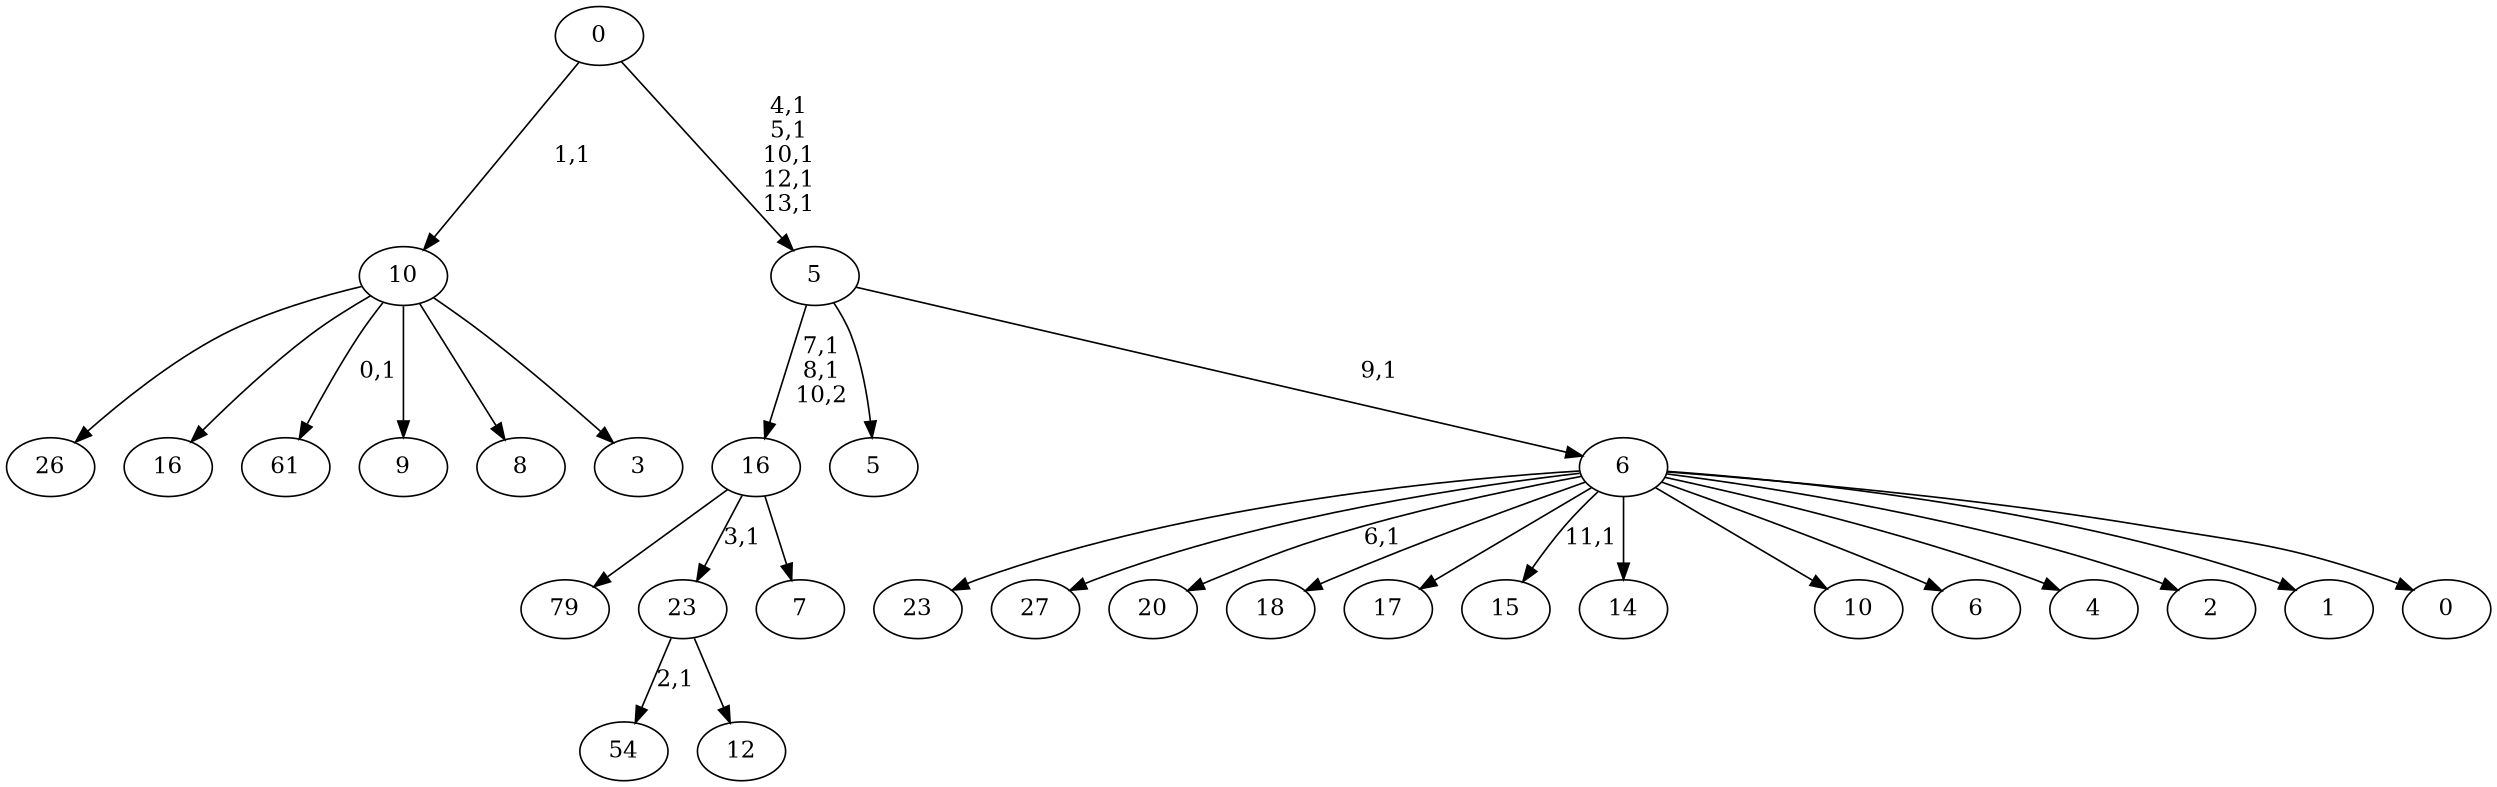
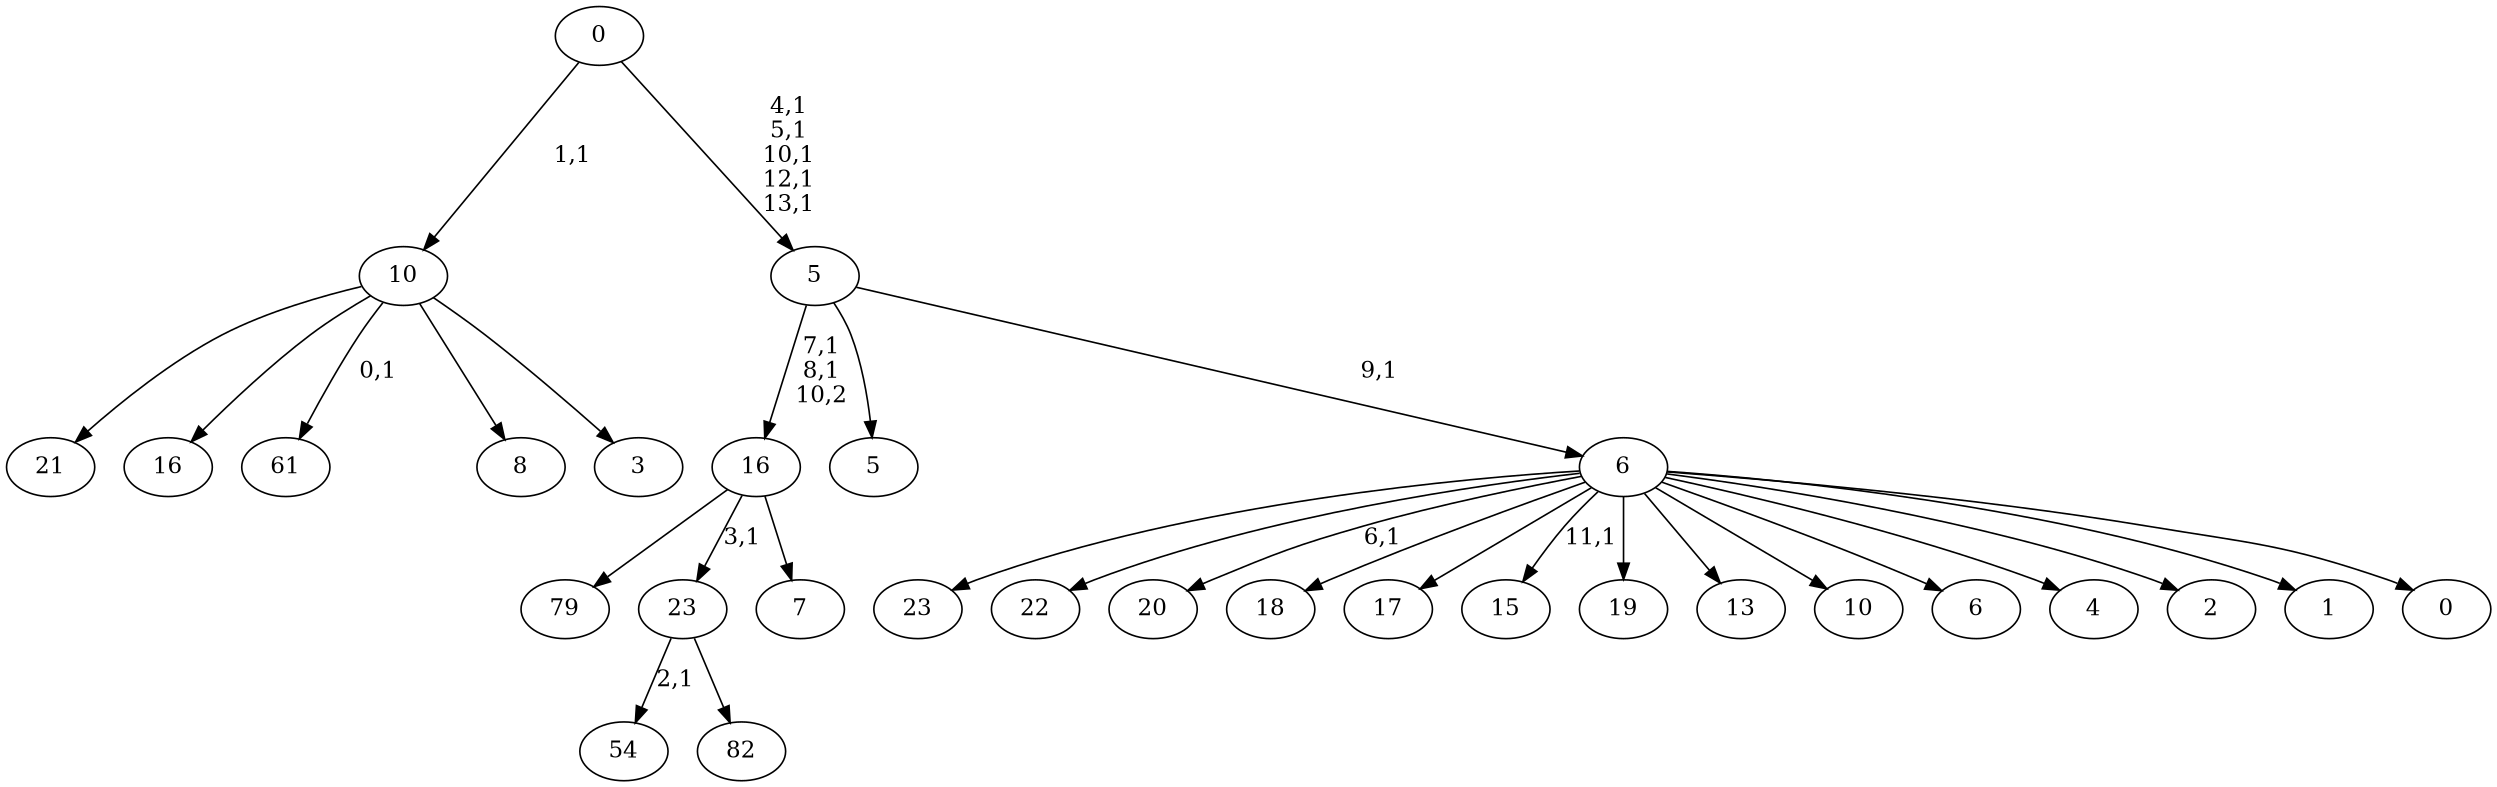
node "26": label "26" -> "21"
node "9": removed
node "27": label "27" -> "22"
node "14": label "14" -> "19"
node "13": added
node "12": label "12" -> "82"
